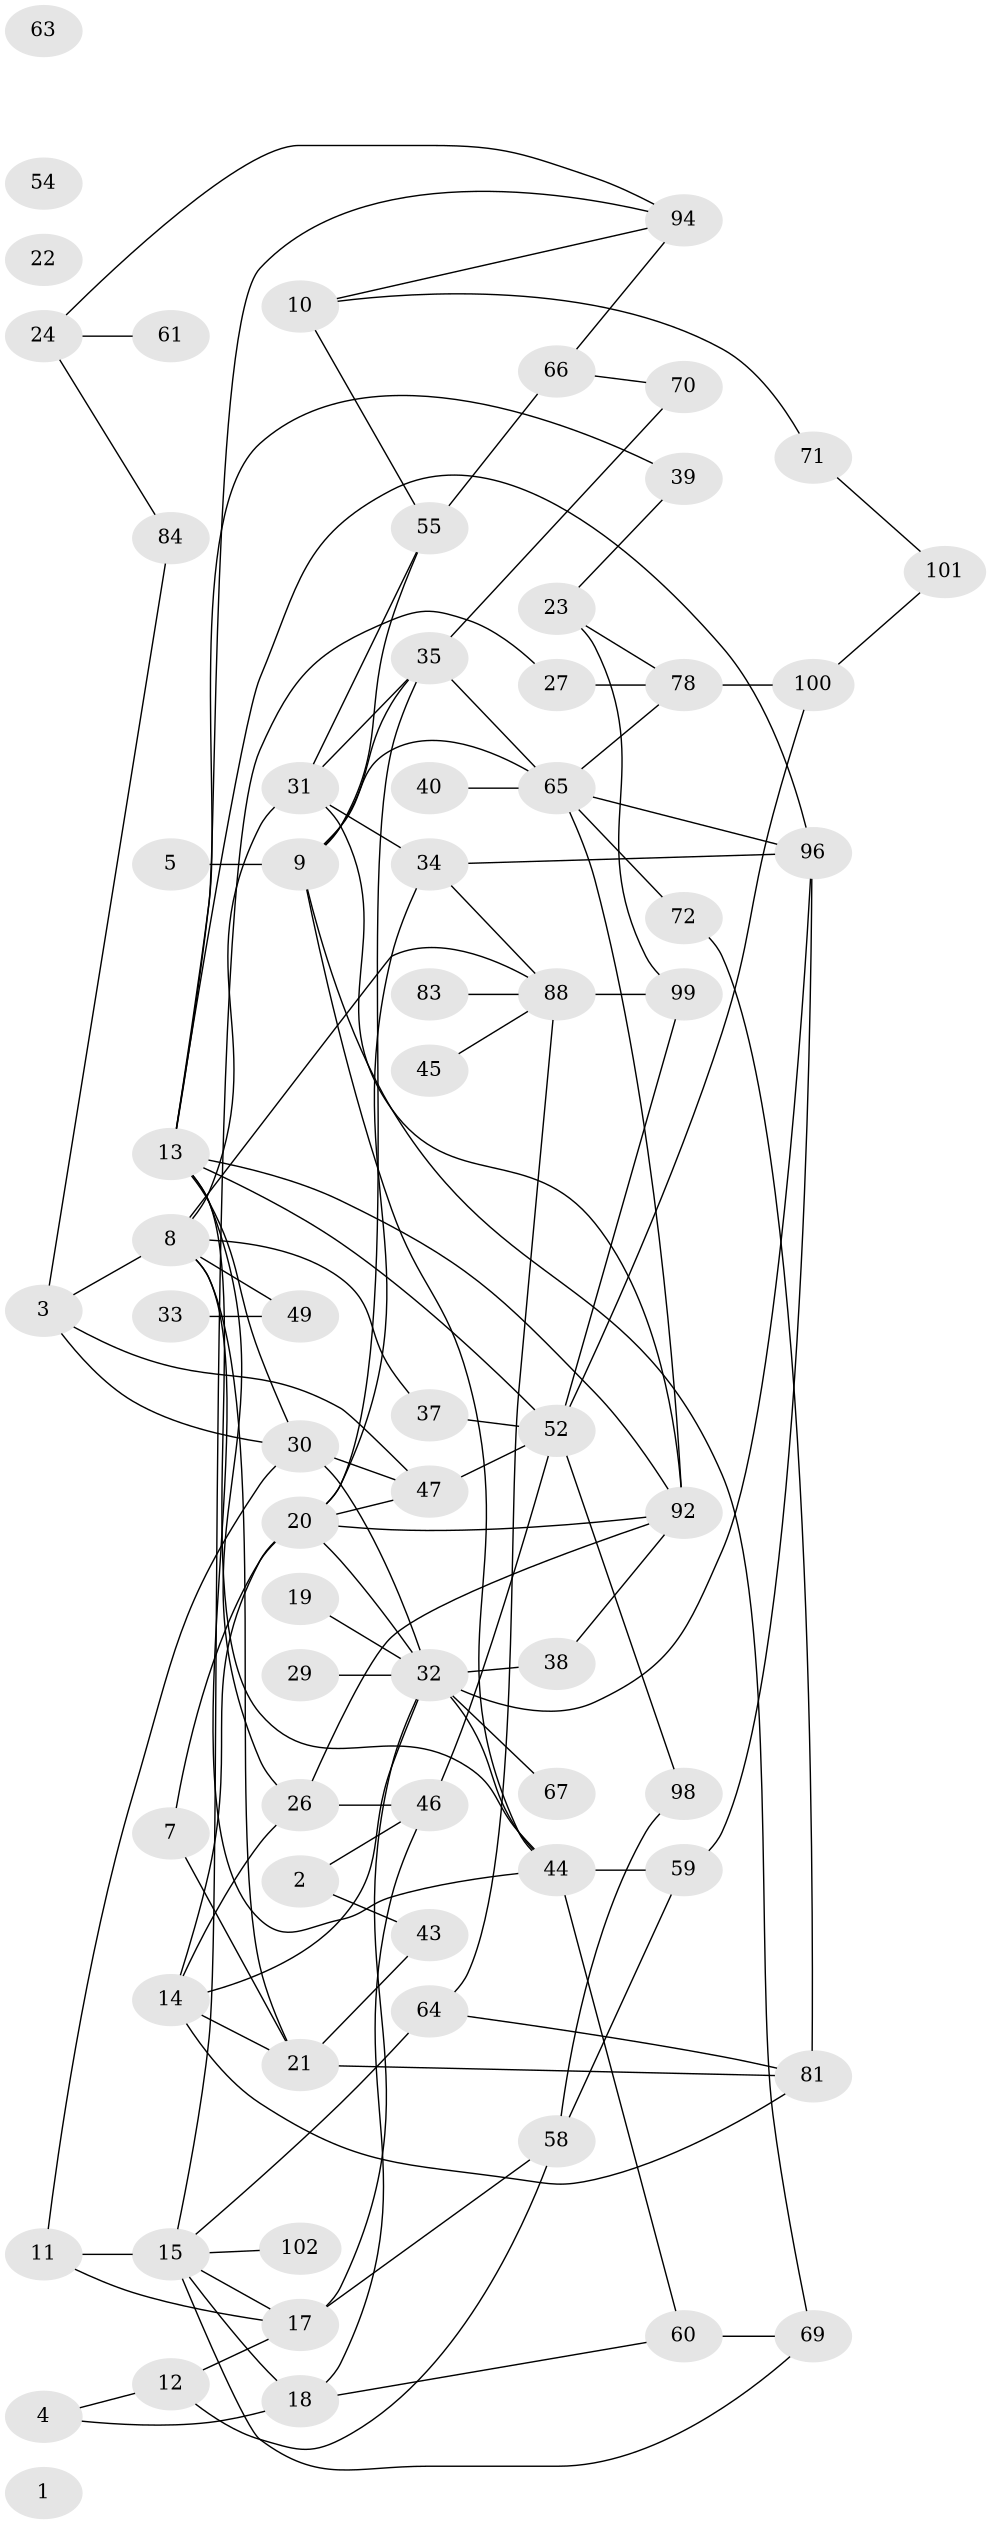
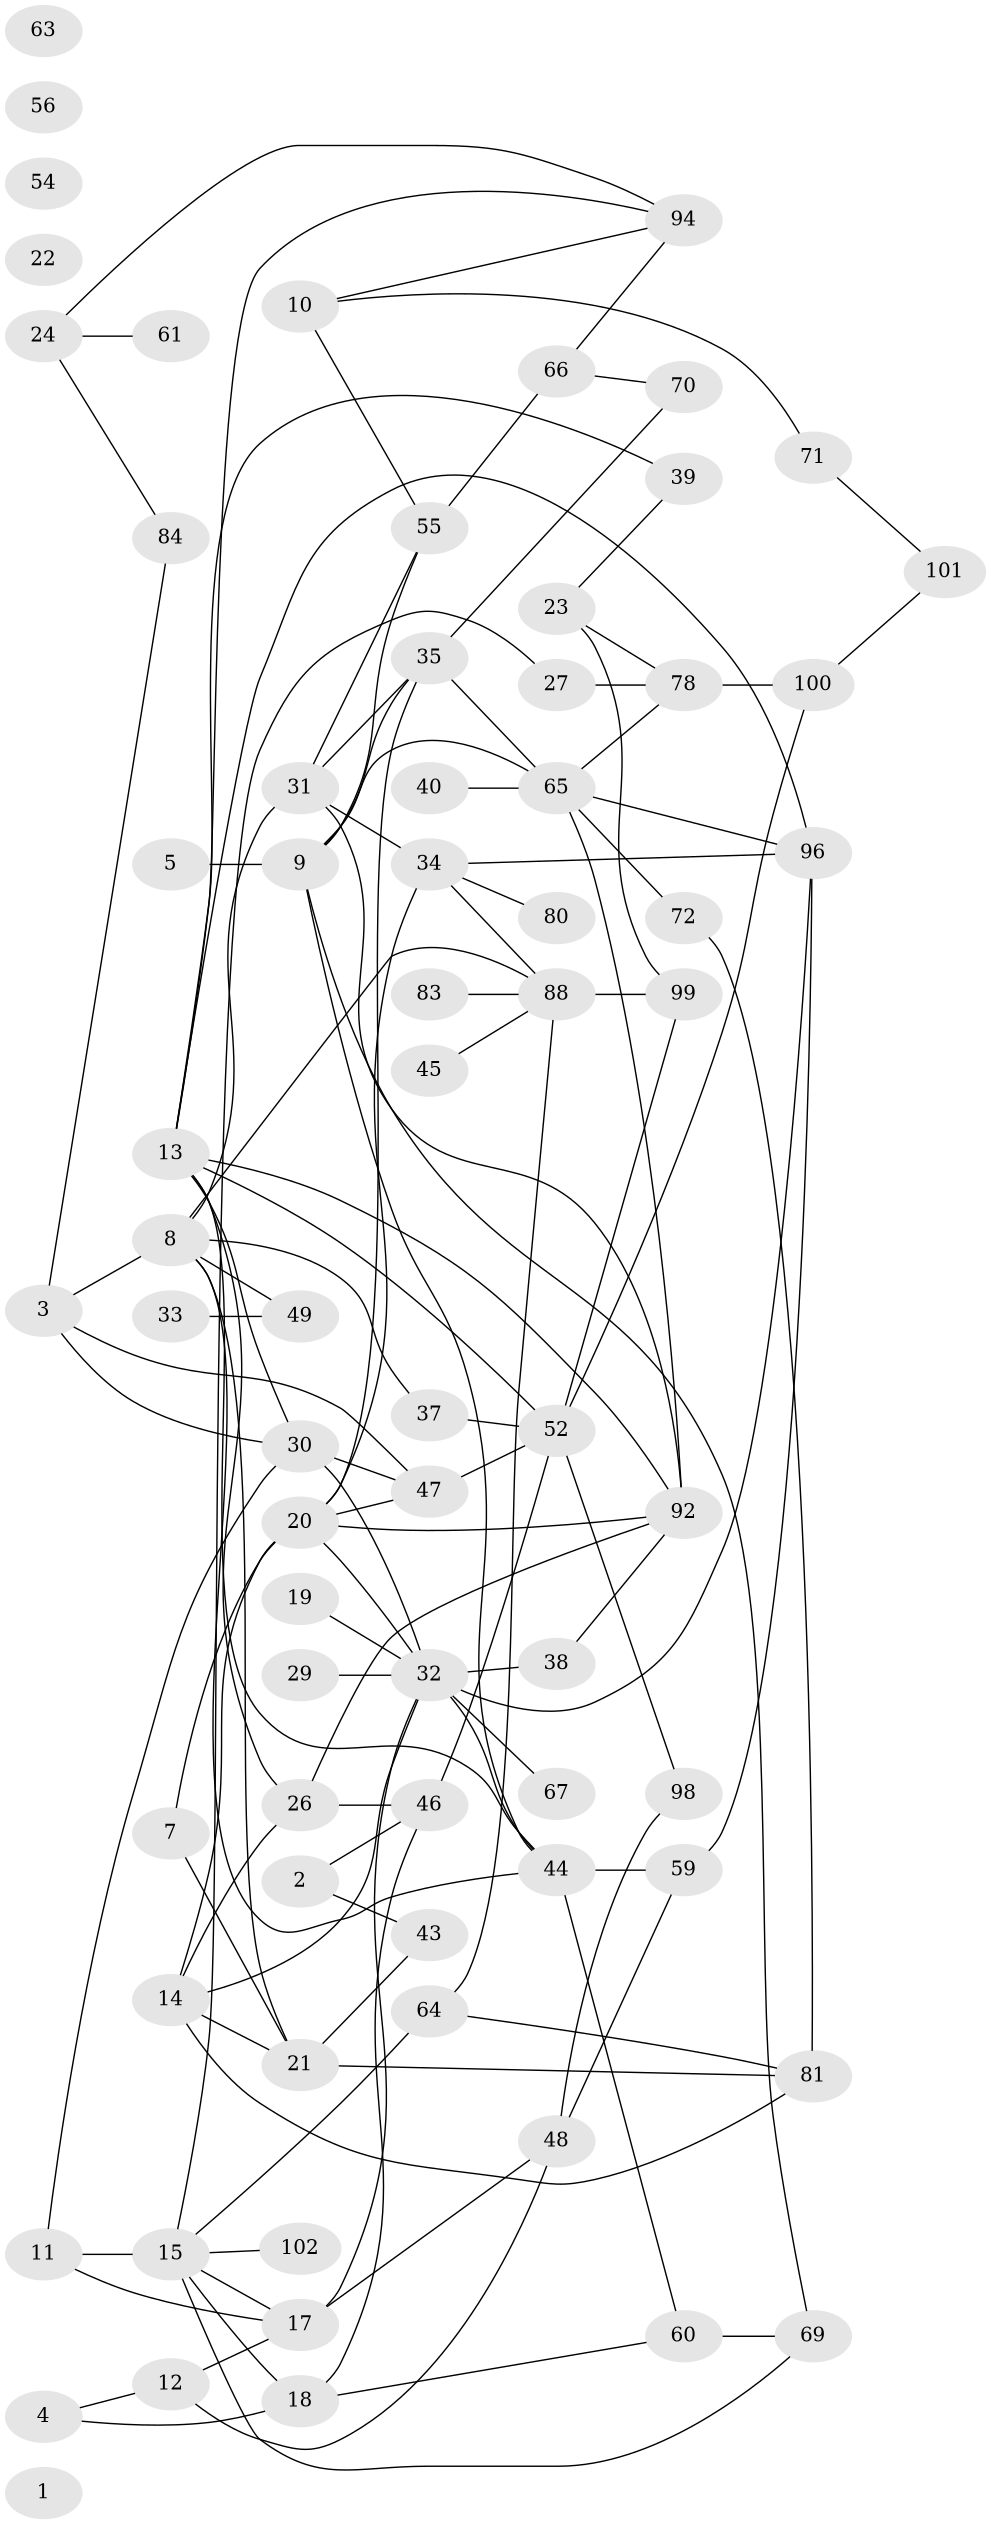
node "56": added
node "80": added
node "58": label "58" -> "48"
